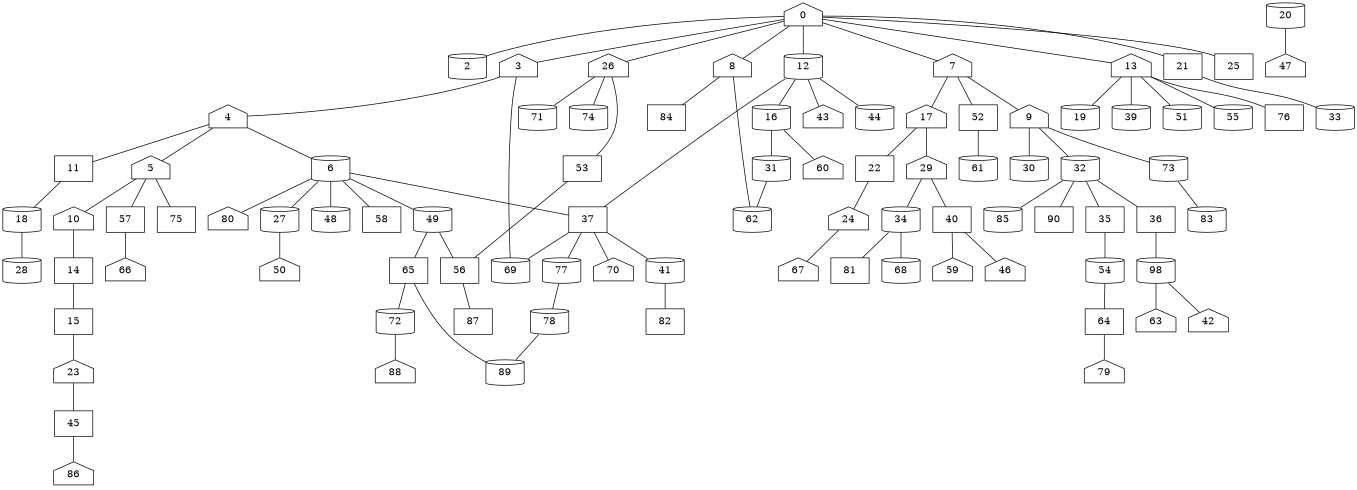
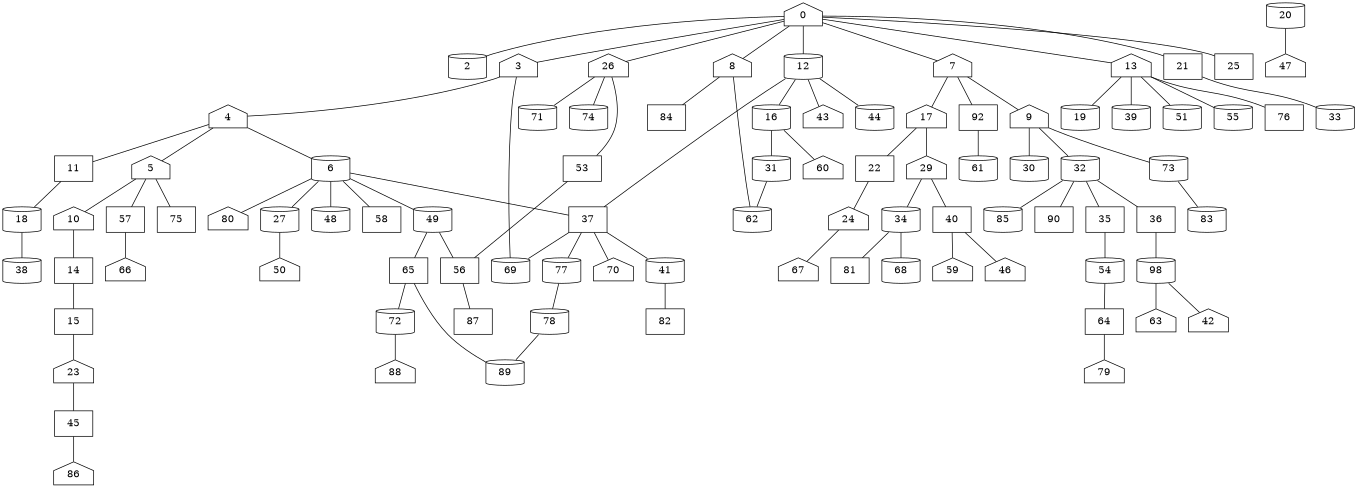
node "52": label "52" -> "92"
node "28": label "28" -> "38"
